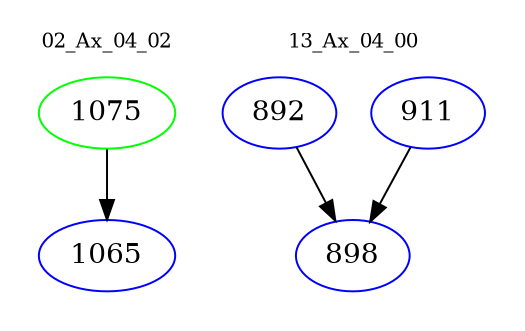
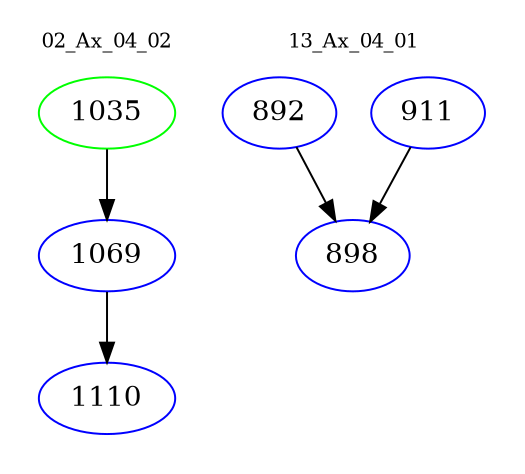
cluster "13_Ax_04_00": label "13_Ax_04_00" -> "13_Ax_04_01"
node "1075": label "1075" -> "1035"
node "1065": label "1065" -> "1069"
node "1110": added
